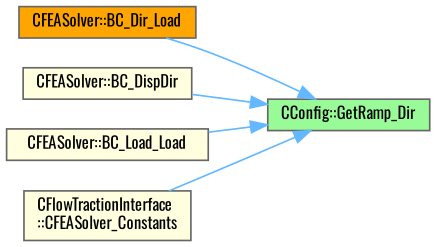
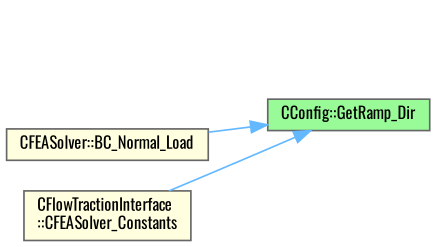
node "CFEASolver::BC_Dir_Load": removed
node "CFEASolver::BC_DispDir": removed
node "CFEASolver::BC_Load_Load": label "CFEASolver::BC_Load_Load" -> "CFEASolver::BC_Normal_Load"
